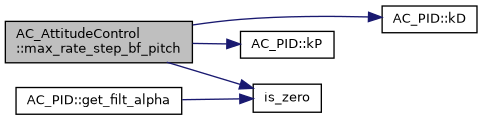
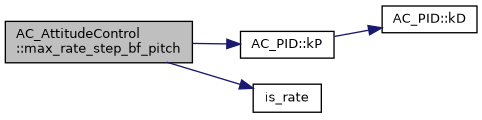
edge "AC_AttitudeControl ::max_rate_step_bf_pitch" -> "AC_PID::kD": now "AC_PID::kP" -> "AC_PID::kD"
node "is_zero": label "is_zero" -> "is_rate"
node "AC_PID::get_filt_alpha": removed
